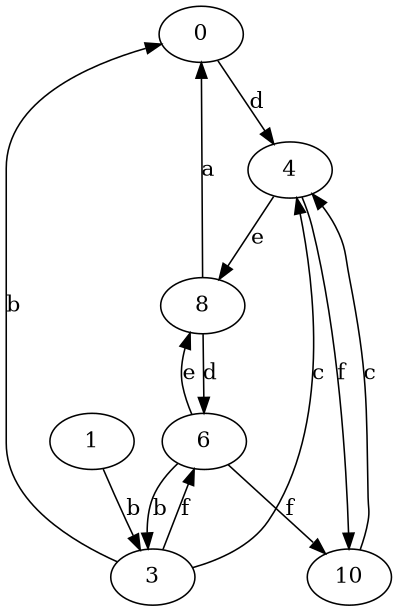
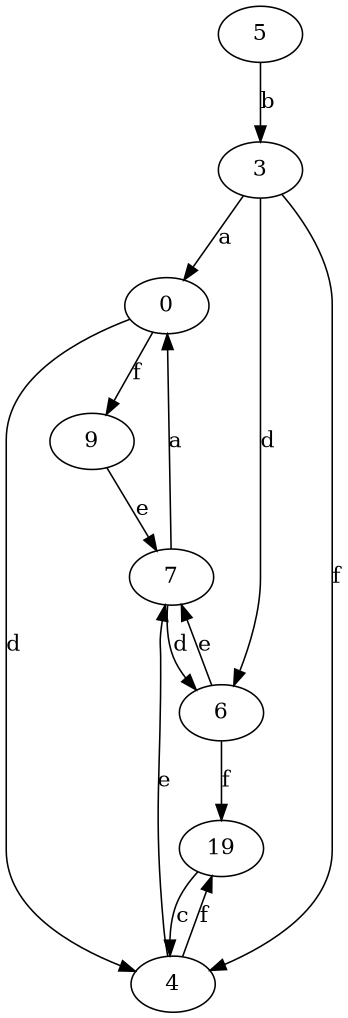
edge "3" -> "0": label "b" -> "a"
node "8": label "8" -> "7"
edge "3" -> "4": label "c" -> "f"
node "1": label "1" -> "5"
node "9": added
edge "6" -> "3": removed, label "b"
edge "3" -> "6": label "f" -> "d"
node "10": label "10" -> "19"
